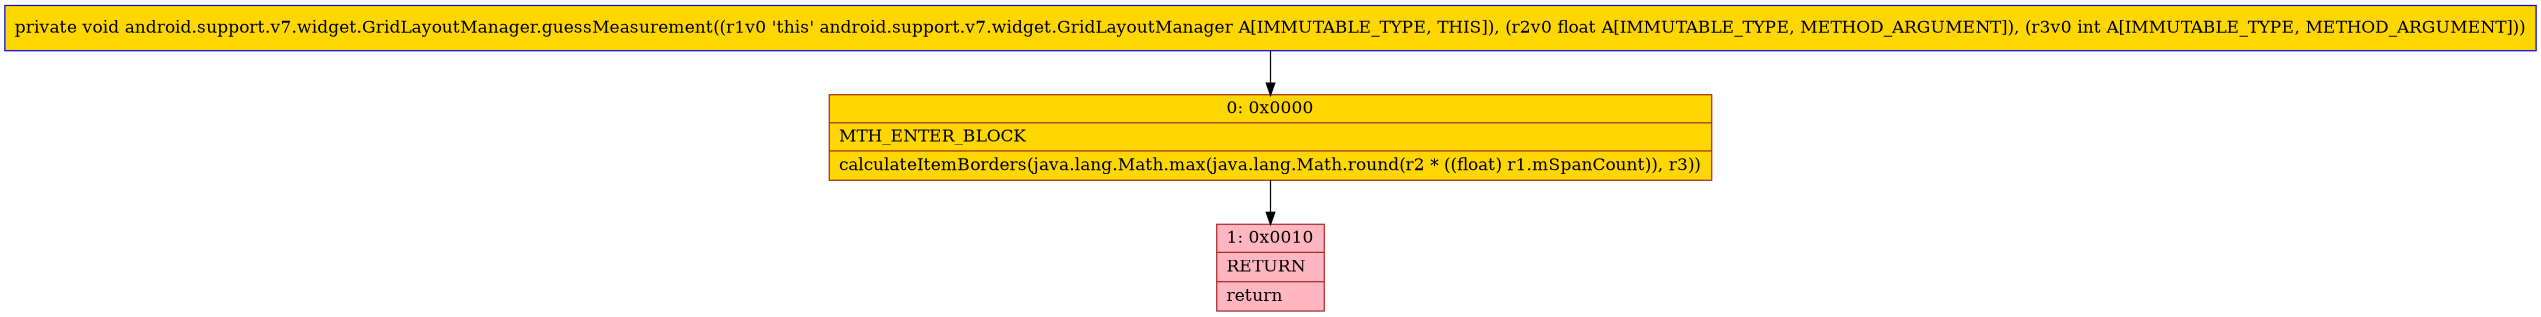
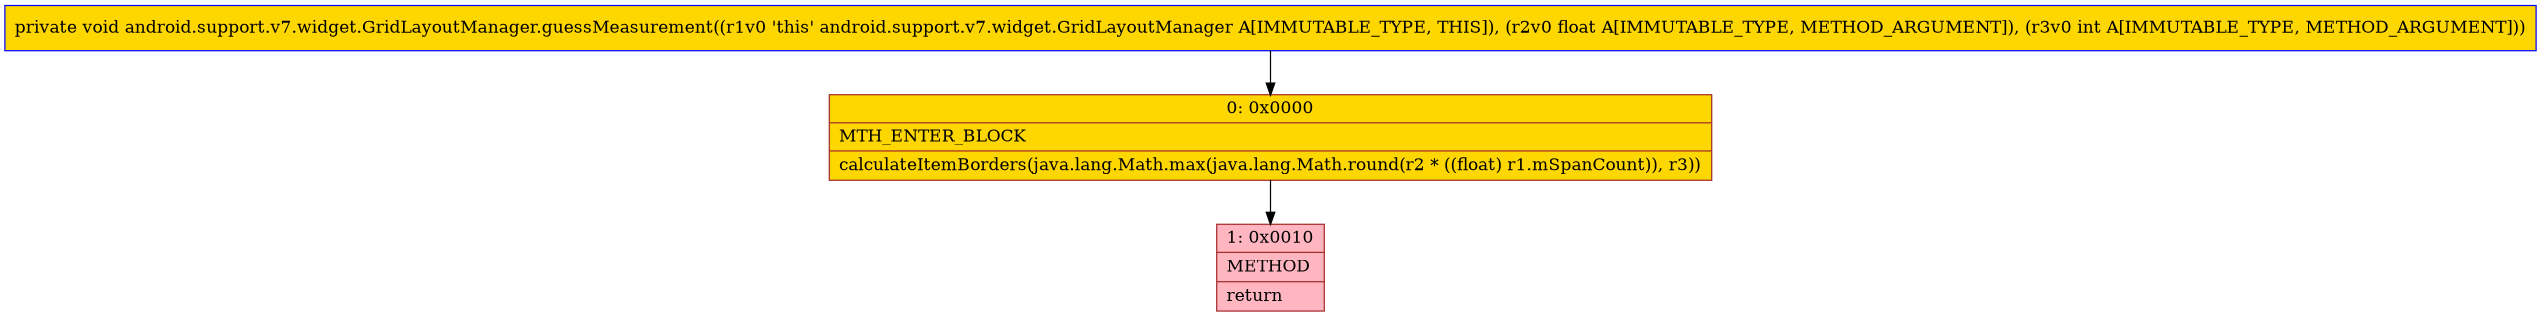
node "1: 0x0010": text "RETURN" -> "METHOD"
